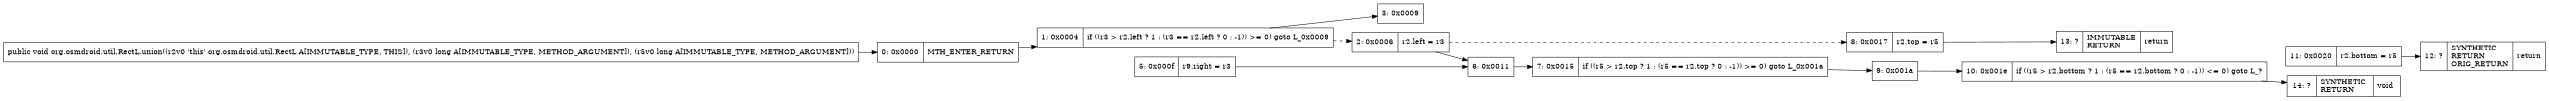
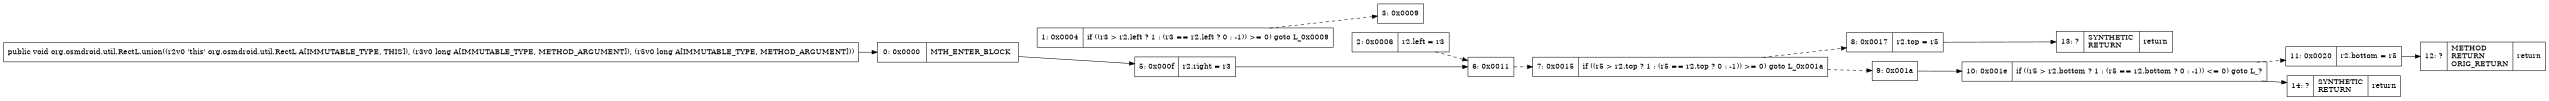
edge "1: 0x0004" -> "3: 0x0009": style solid -> dashed
node "13: ?": text "IMMUTABLE" -> "SYNTHETIC"
edge "1: 0x0004" -> "2: 0x0006": removed
edge "2: 0x0006" -> "8: 0x0017": now "7: 0x0015" -> "8: 0x0017"
edge "0: 0x0000" -> "1: 0x0004": now "0: 0x0000" -> "5: 0x000f"
node "12: ?": text "SYNTHETIC" -> "METHOD"
node "0: 0x0000": text "MTH_ENTER_RETURN" -> "MTH_ENTER_BLOCK"
edge "2: 0x0006" -> "6: 0x0011": style solid -> dashed
edge "10: 0x001e" -> "11: 0x0020": added
node "5: 0x000f": text "r9.right = r3" -> "r2.right = r3"
edge "6: 0x0011" -> "7: 0x0015": style solid -> dashed
edge "7: 0x0015" -> "9: 0x001a": style solid -> dashed
node "14: ?": text "void" -> "return"
